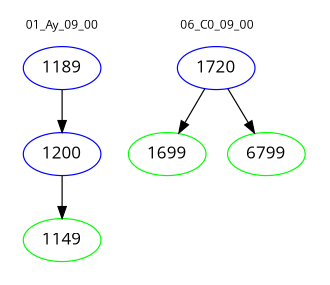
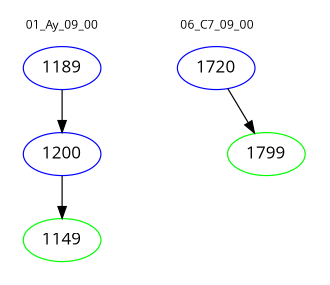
cluster "06_C0_09_00": label "06_C0_09_00" -> "06_C7_09_00"
node "1699": removed
node "6799": label "6799" -> "1799"
